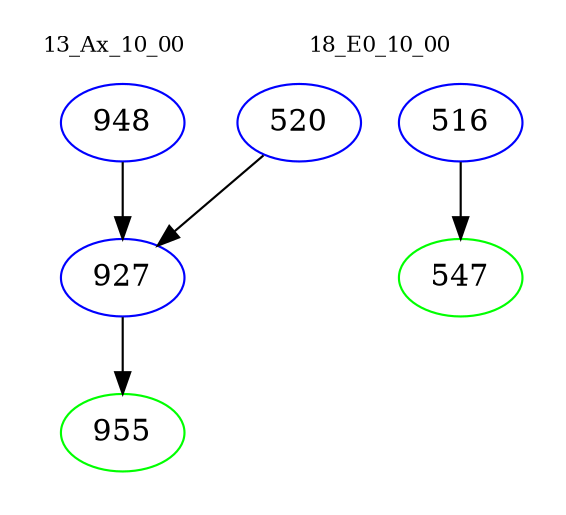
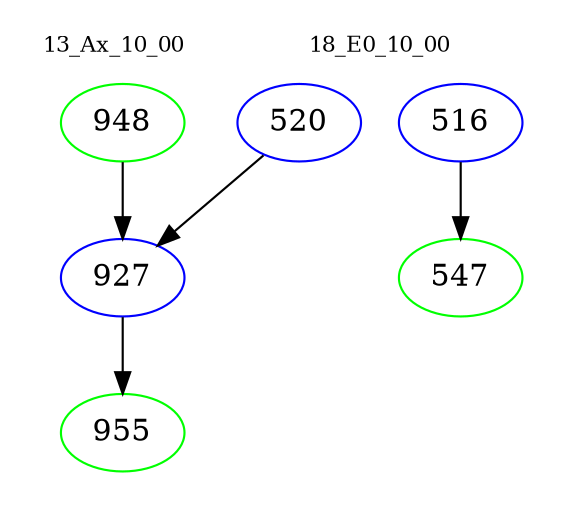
node "948": color blue -> green
